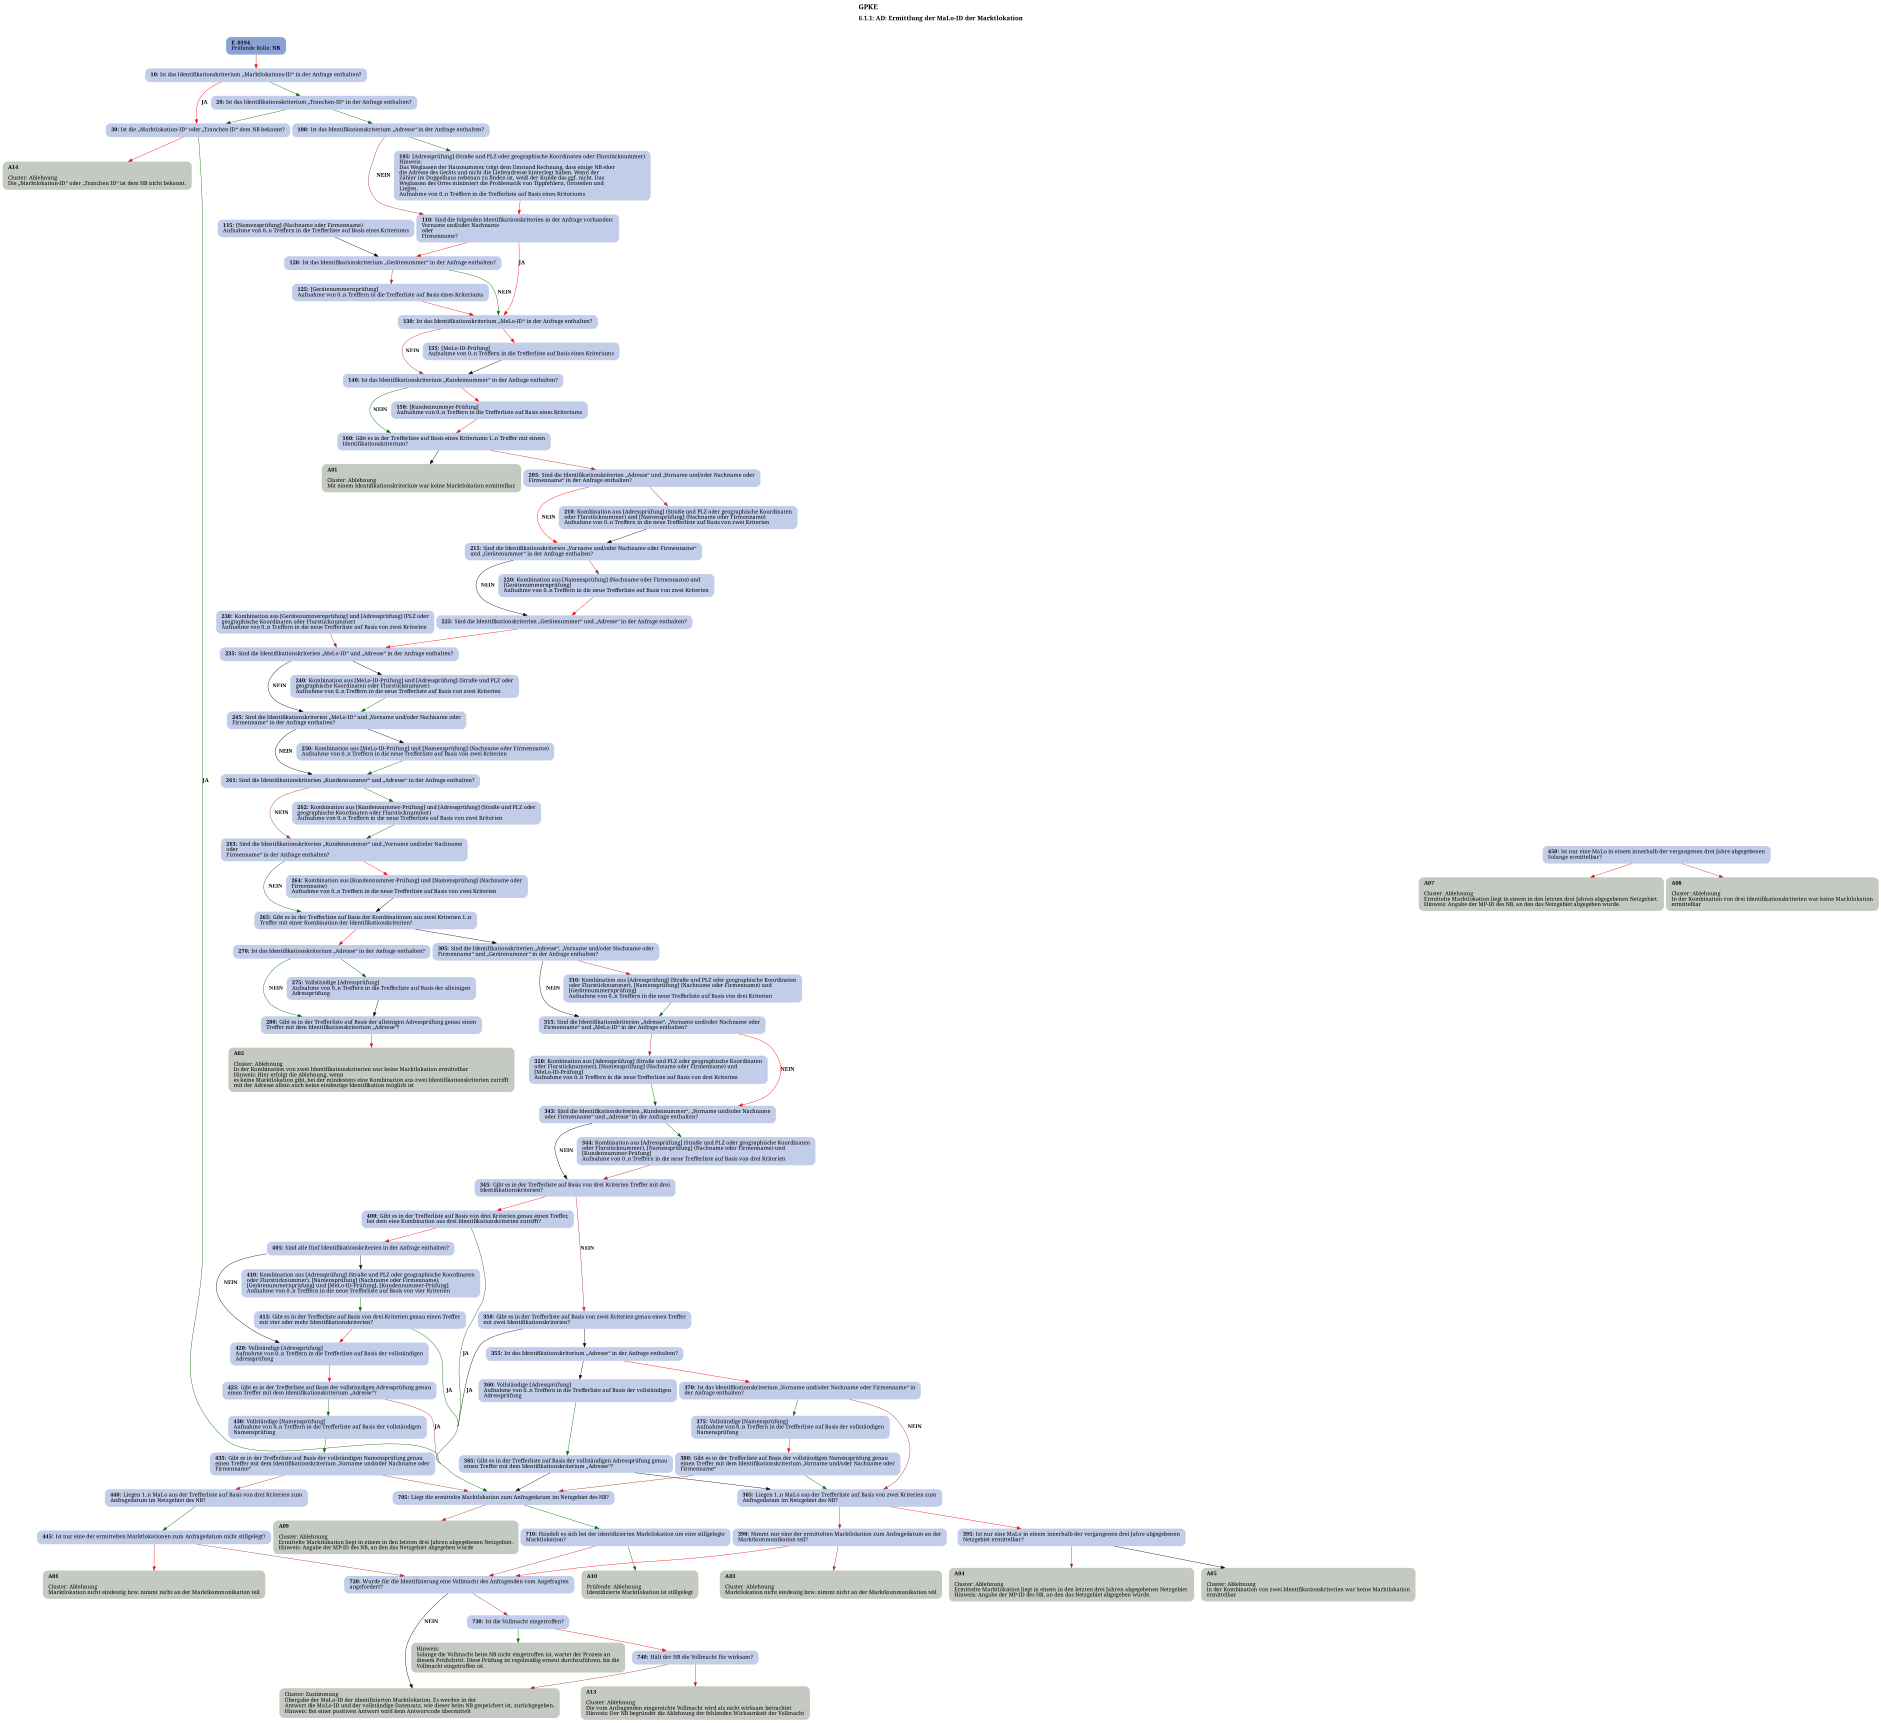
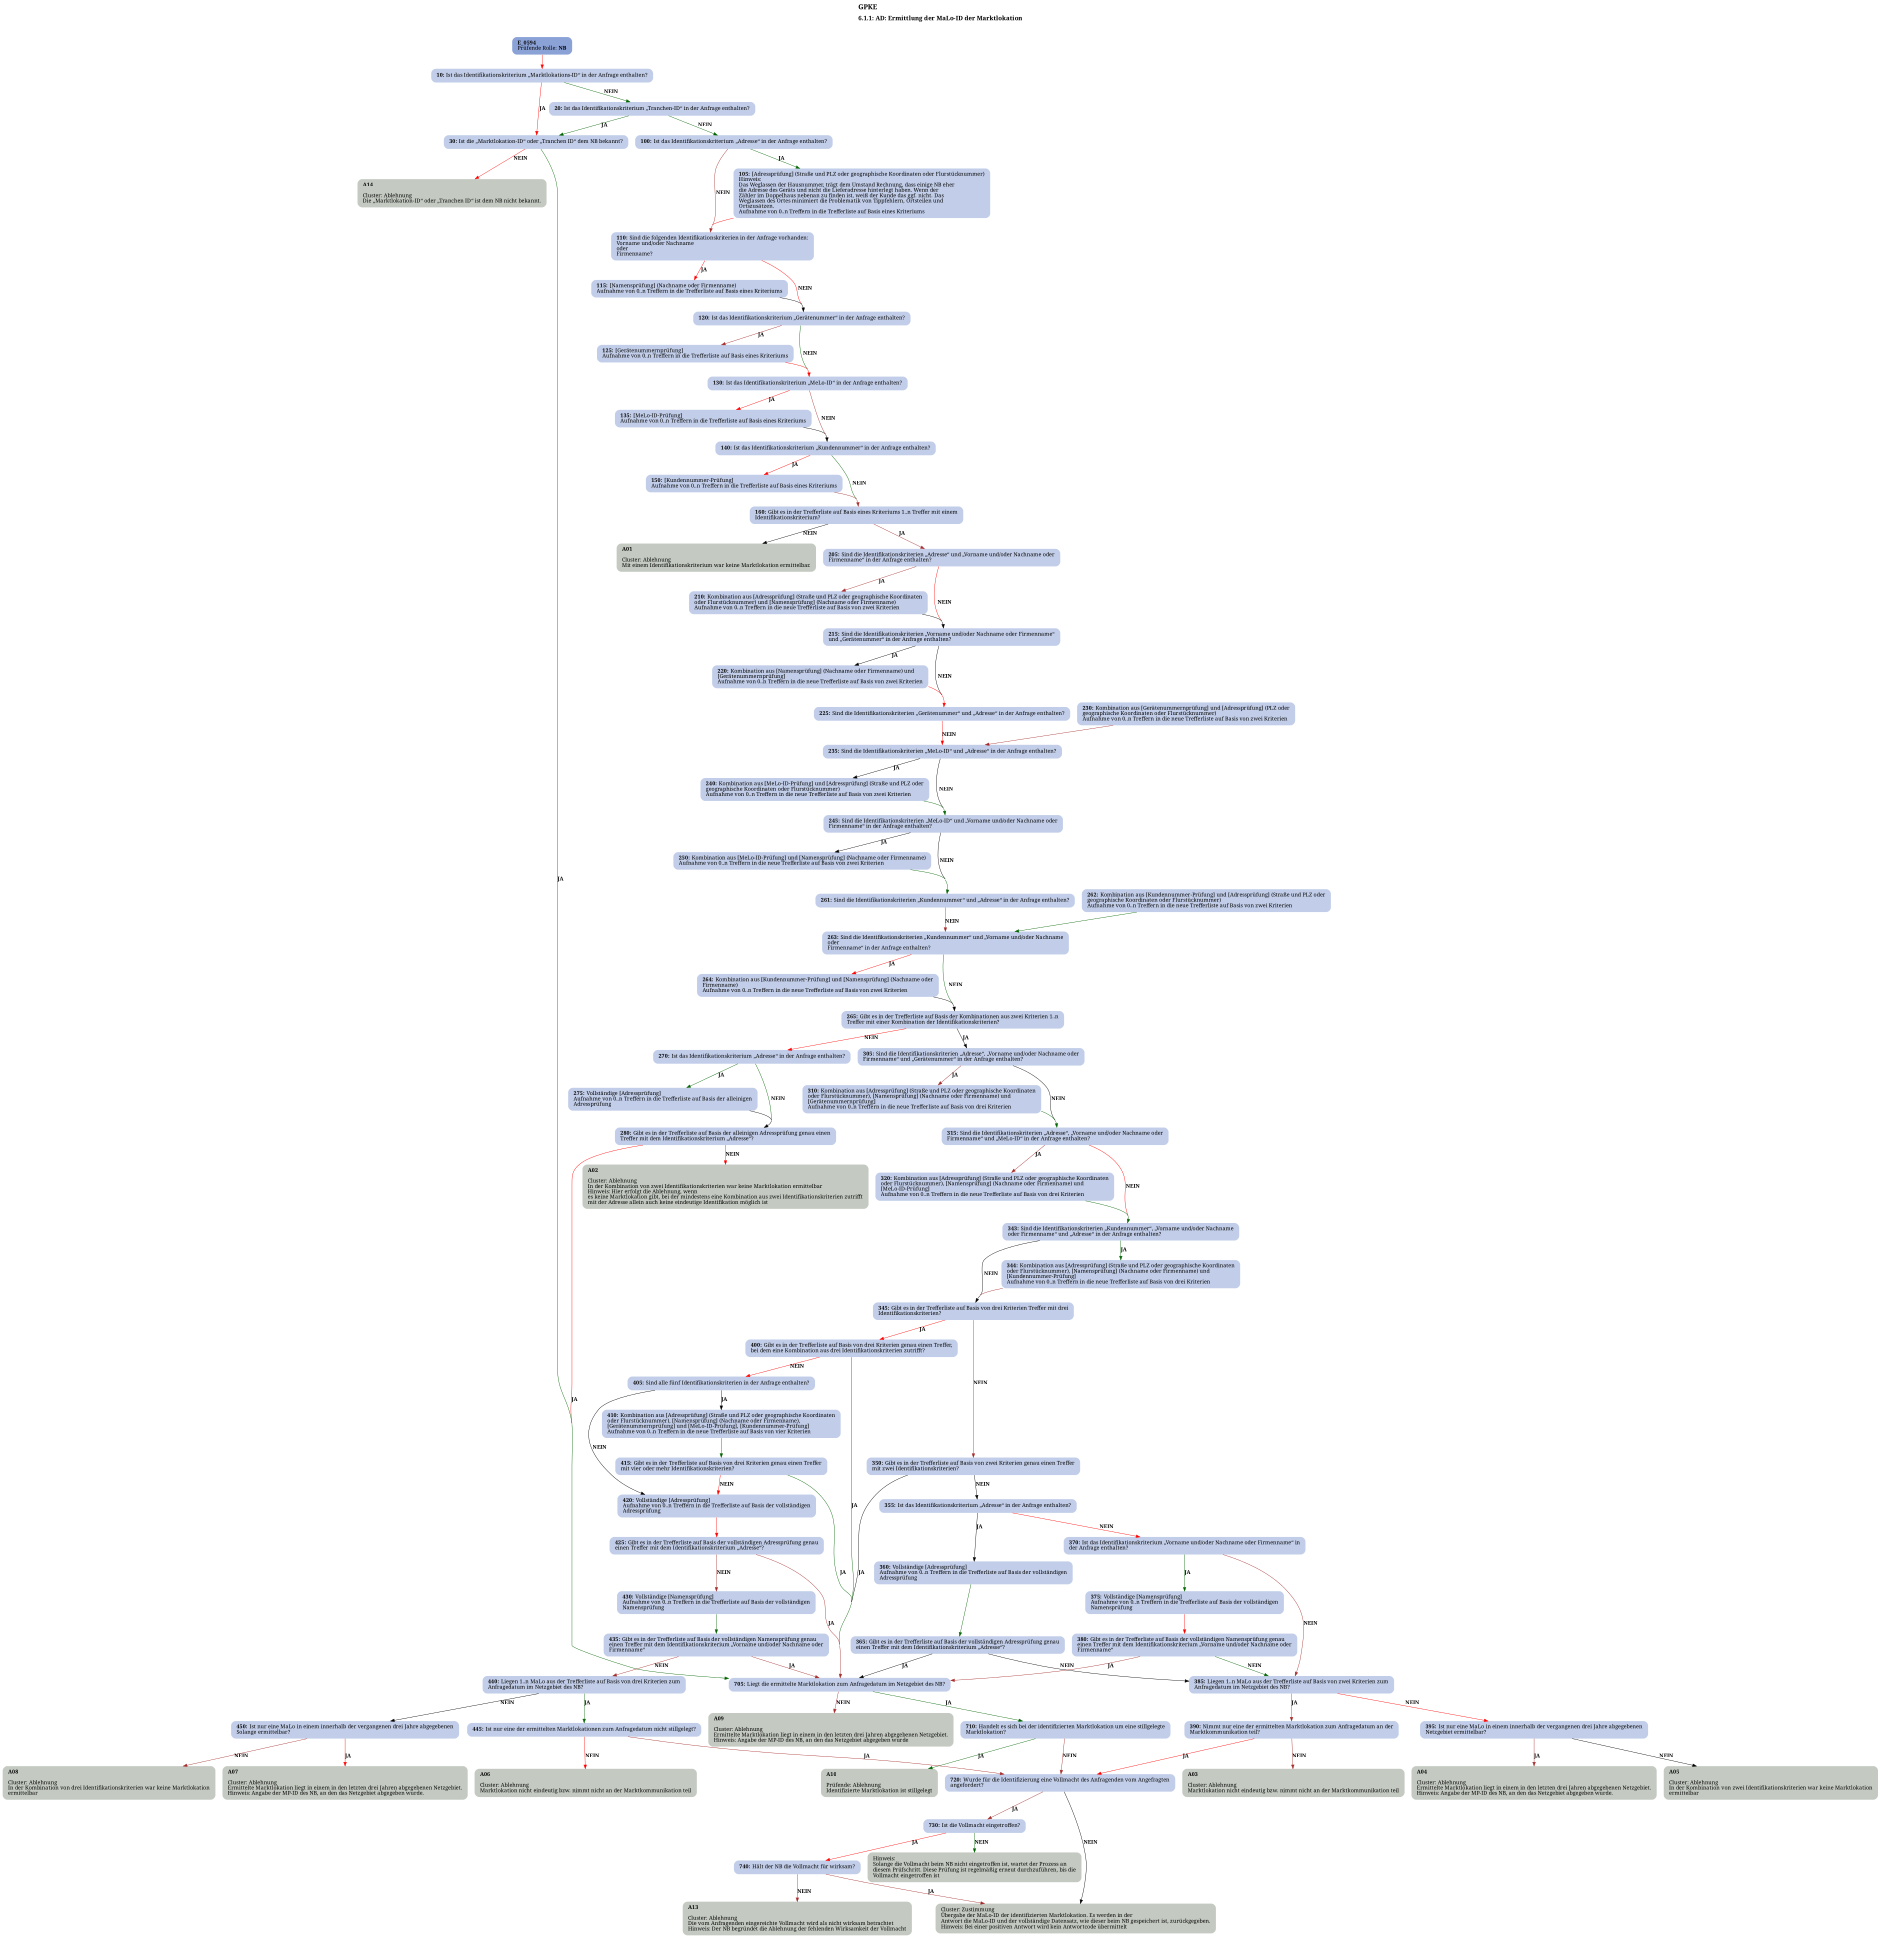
node "105:": text "Liegen." -> "Ortszusätzen."
edge "110:" -> "130:": now "110:" -> "115:"
edge "215:" -> "220:": color brown -> black
edge "261:" -> "262:": removed, label "JA"
edge "280:" -> "705:": added, label "JA"
edge "425:" -> "430:": color darkgreen -> brown
edge "440:" -> "450:": added, label "NEIN"
